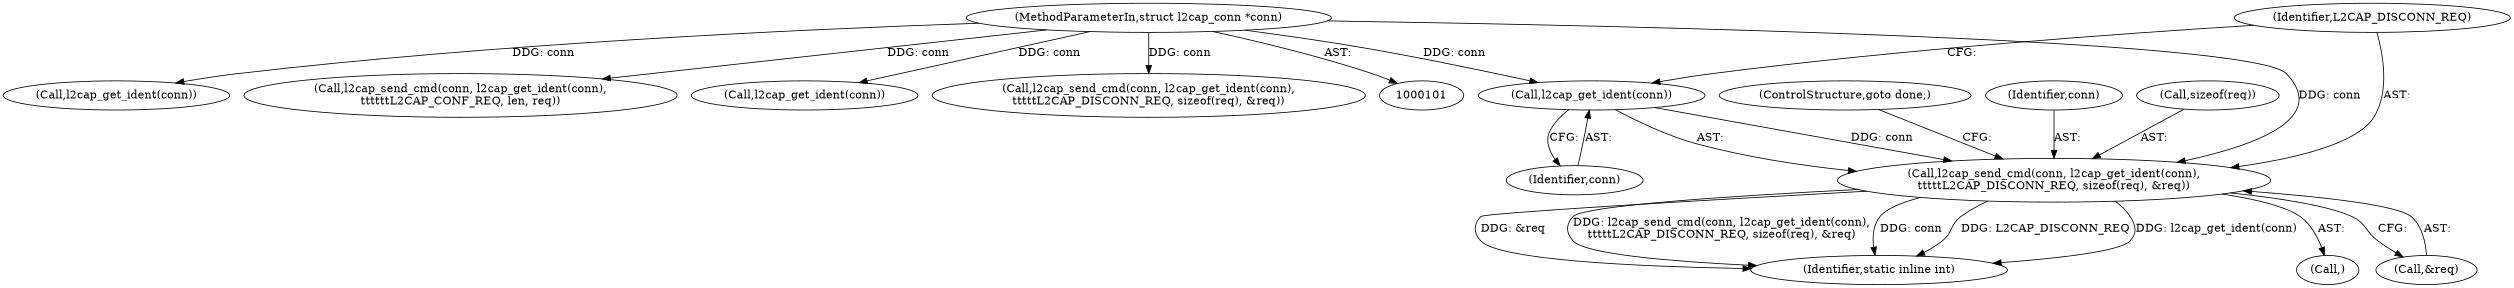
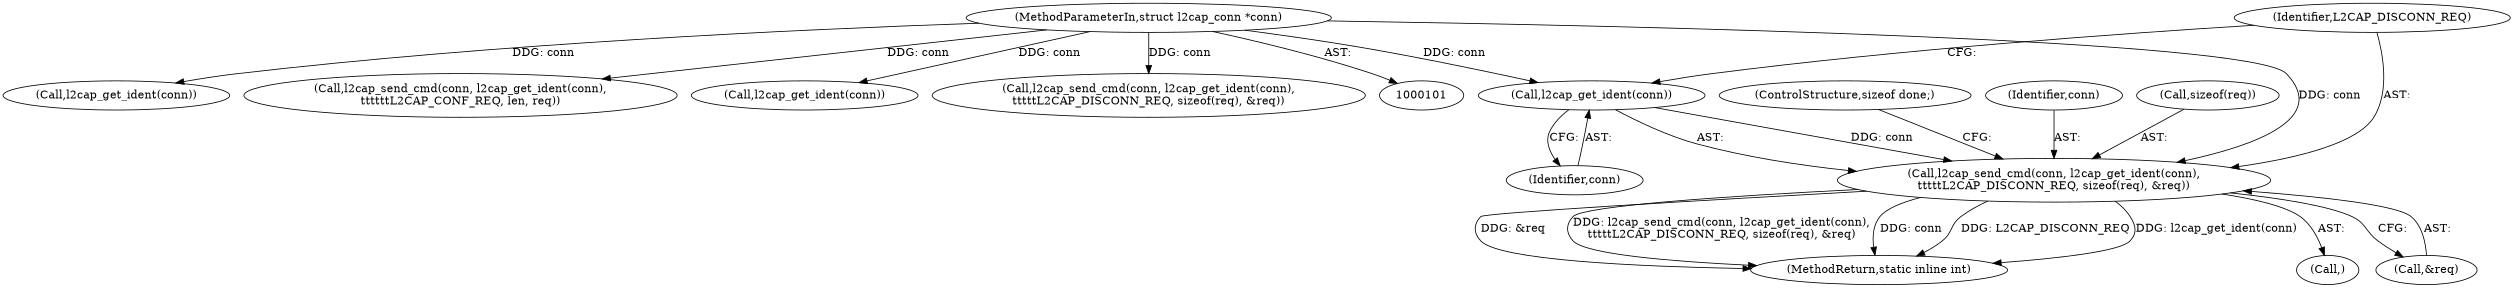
node "(ControlStructure,goto done;)": label "(ControlStructure,goto done;)" -> "(ControlStructure,sizeof done;)"
node "(Identifier,static inline int)": label "(Identifier,static inline int)" -> "(MethodReturn,static inline int)"
